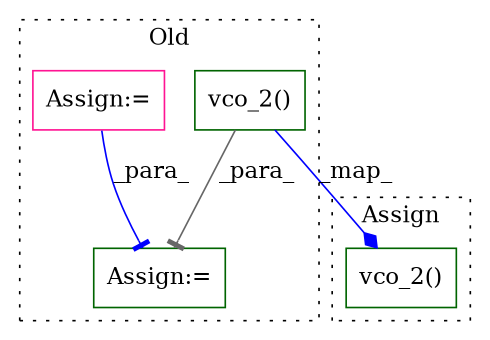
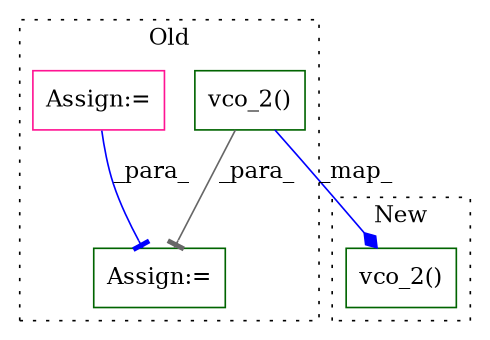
cluster "Assign": label "Assign" -> "New"
